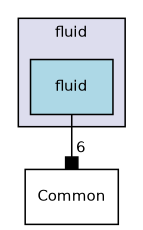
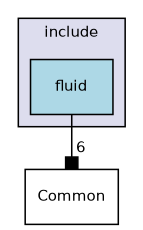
cluster "fluid": label "fluid" -> "include"
